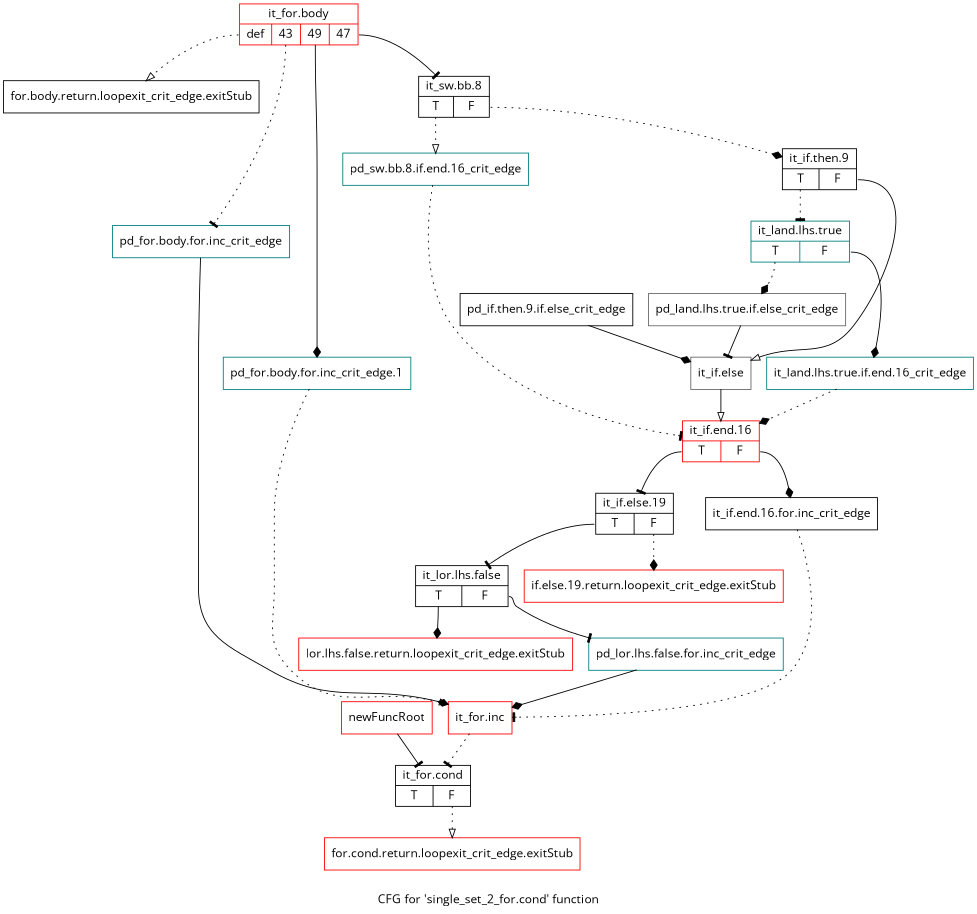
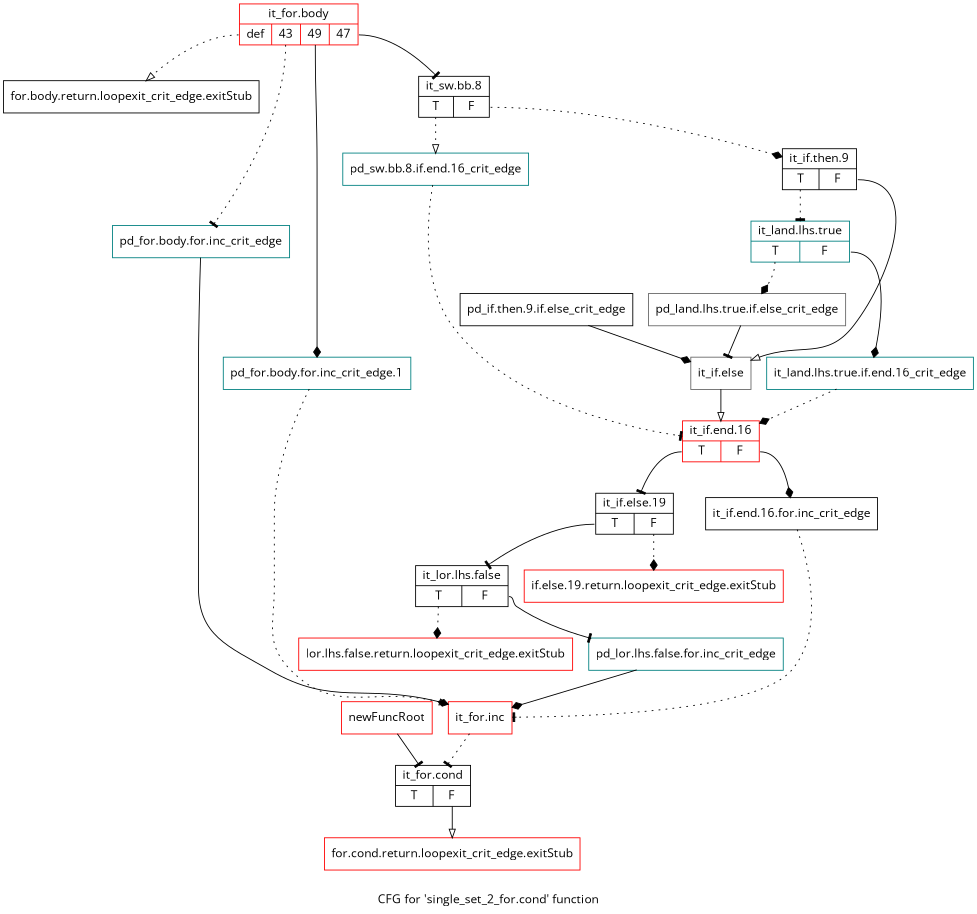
edge "it_lor.lhs.false" -> "lor.lhs.false.return.loopexit_crit_edge.exitStub": style solid -> dotted
edge "it_for.cond" -> "for.cond.return.loopexit_crit_edge.exitStub": style dotted -> solid
